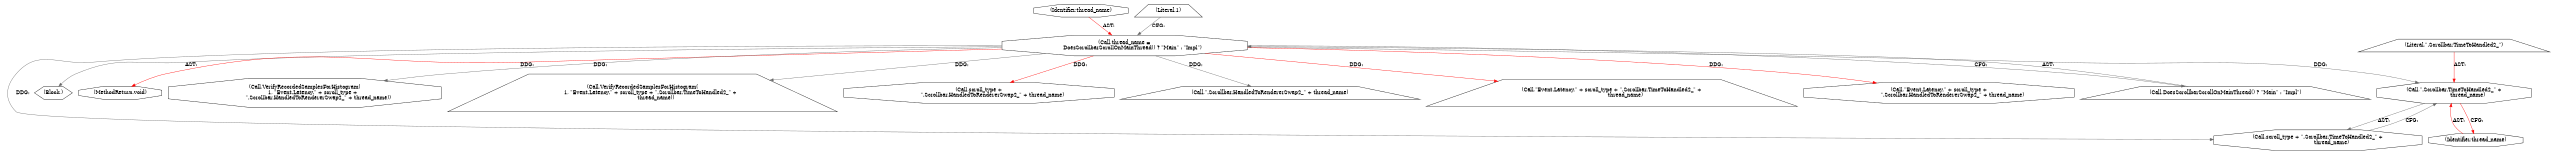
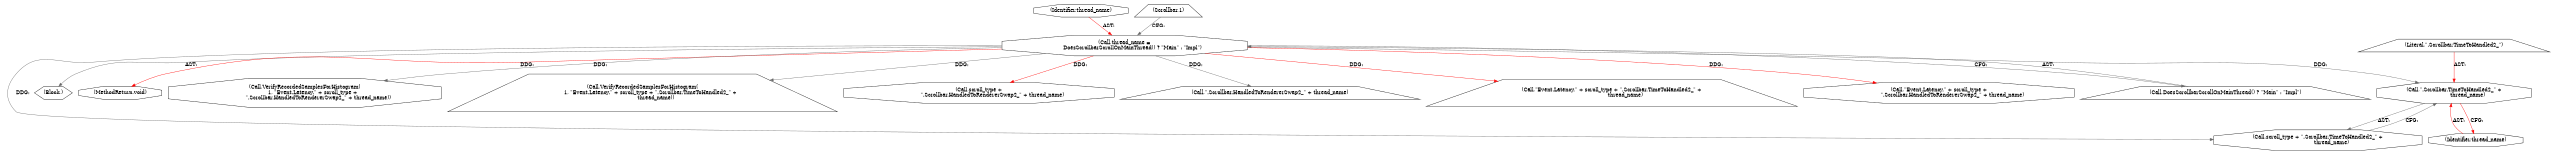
node "(Literal,1)": label "(Literal,1)" -> "(Scrollbar,1)"
